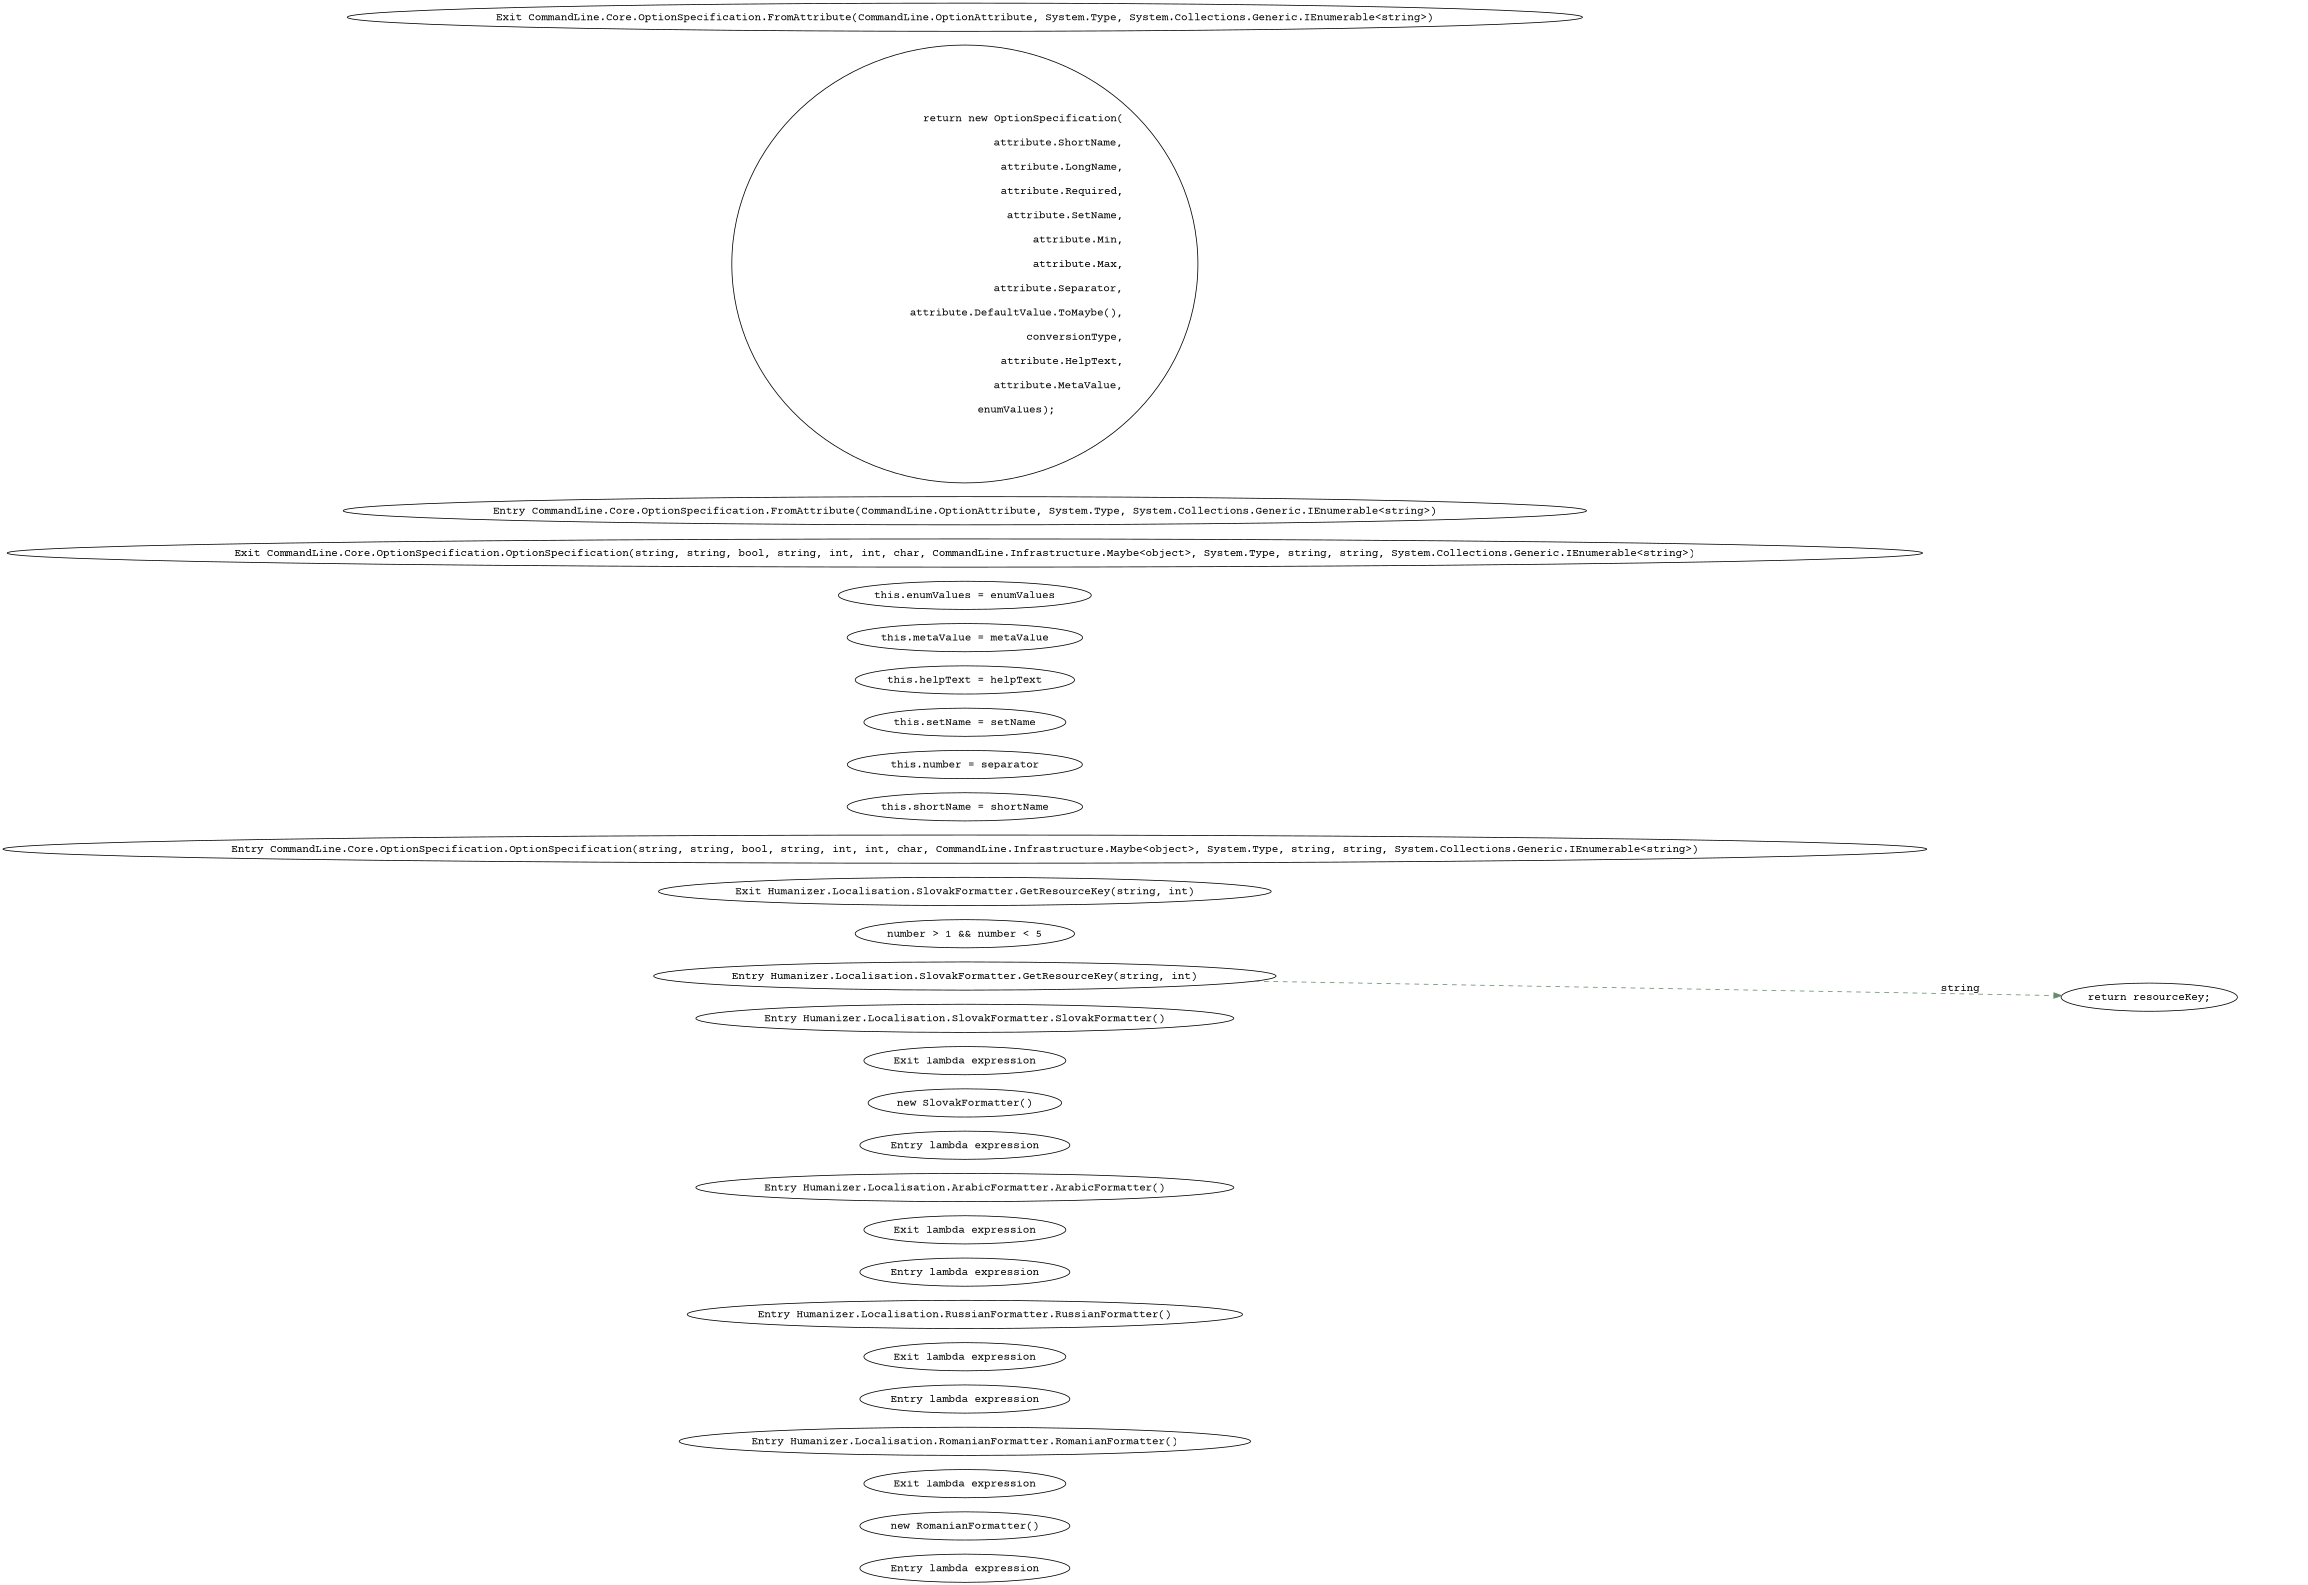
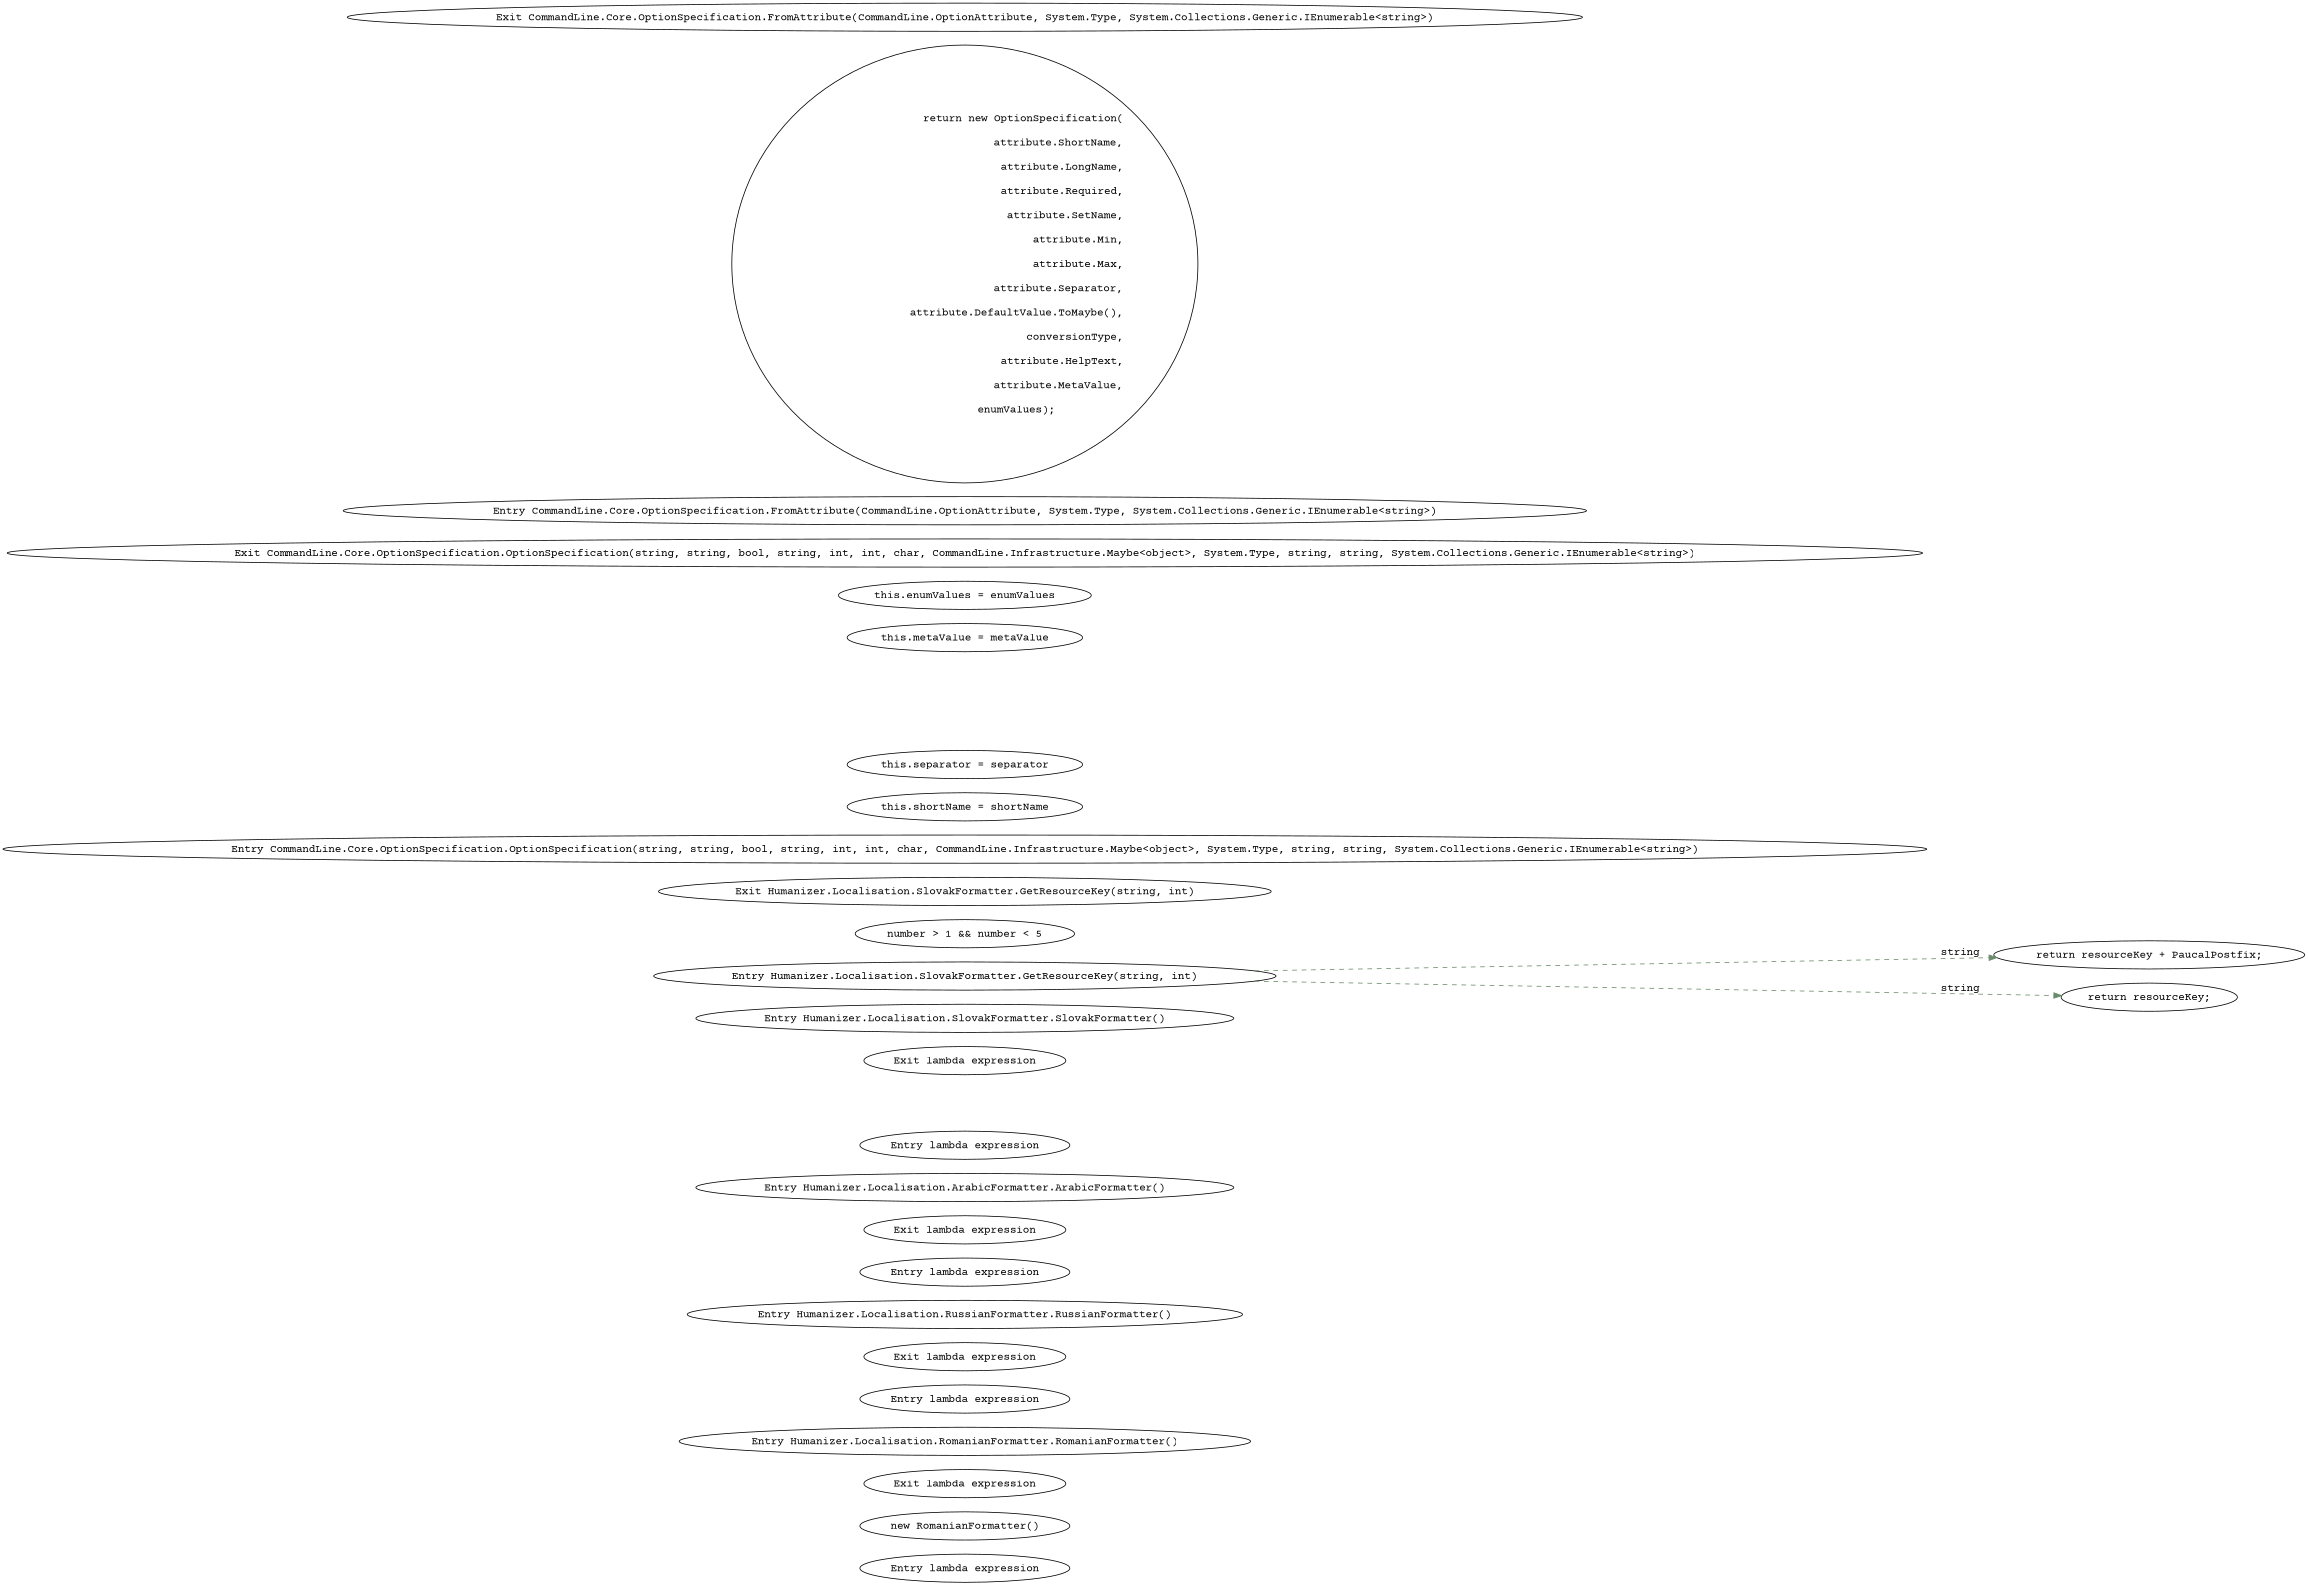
node "this.helpText = helpText": removed
node "this.setName = setName": removed
node "this.number = separator": label "this.number = separator" -> "this.separator = separator"
node "return resourceKey + PaucalPostfix;": added
node "new SlovakFormatter()": removed
